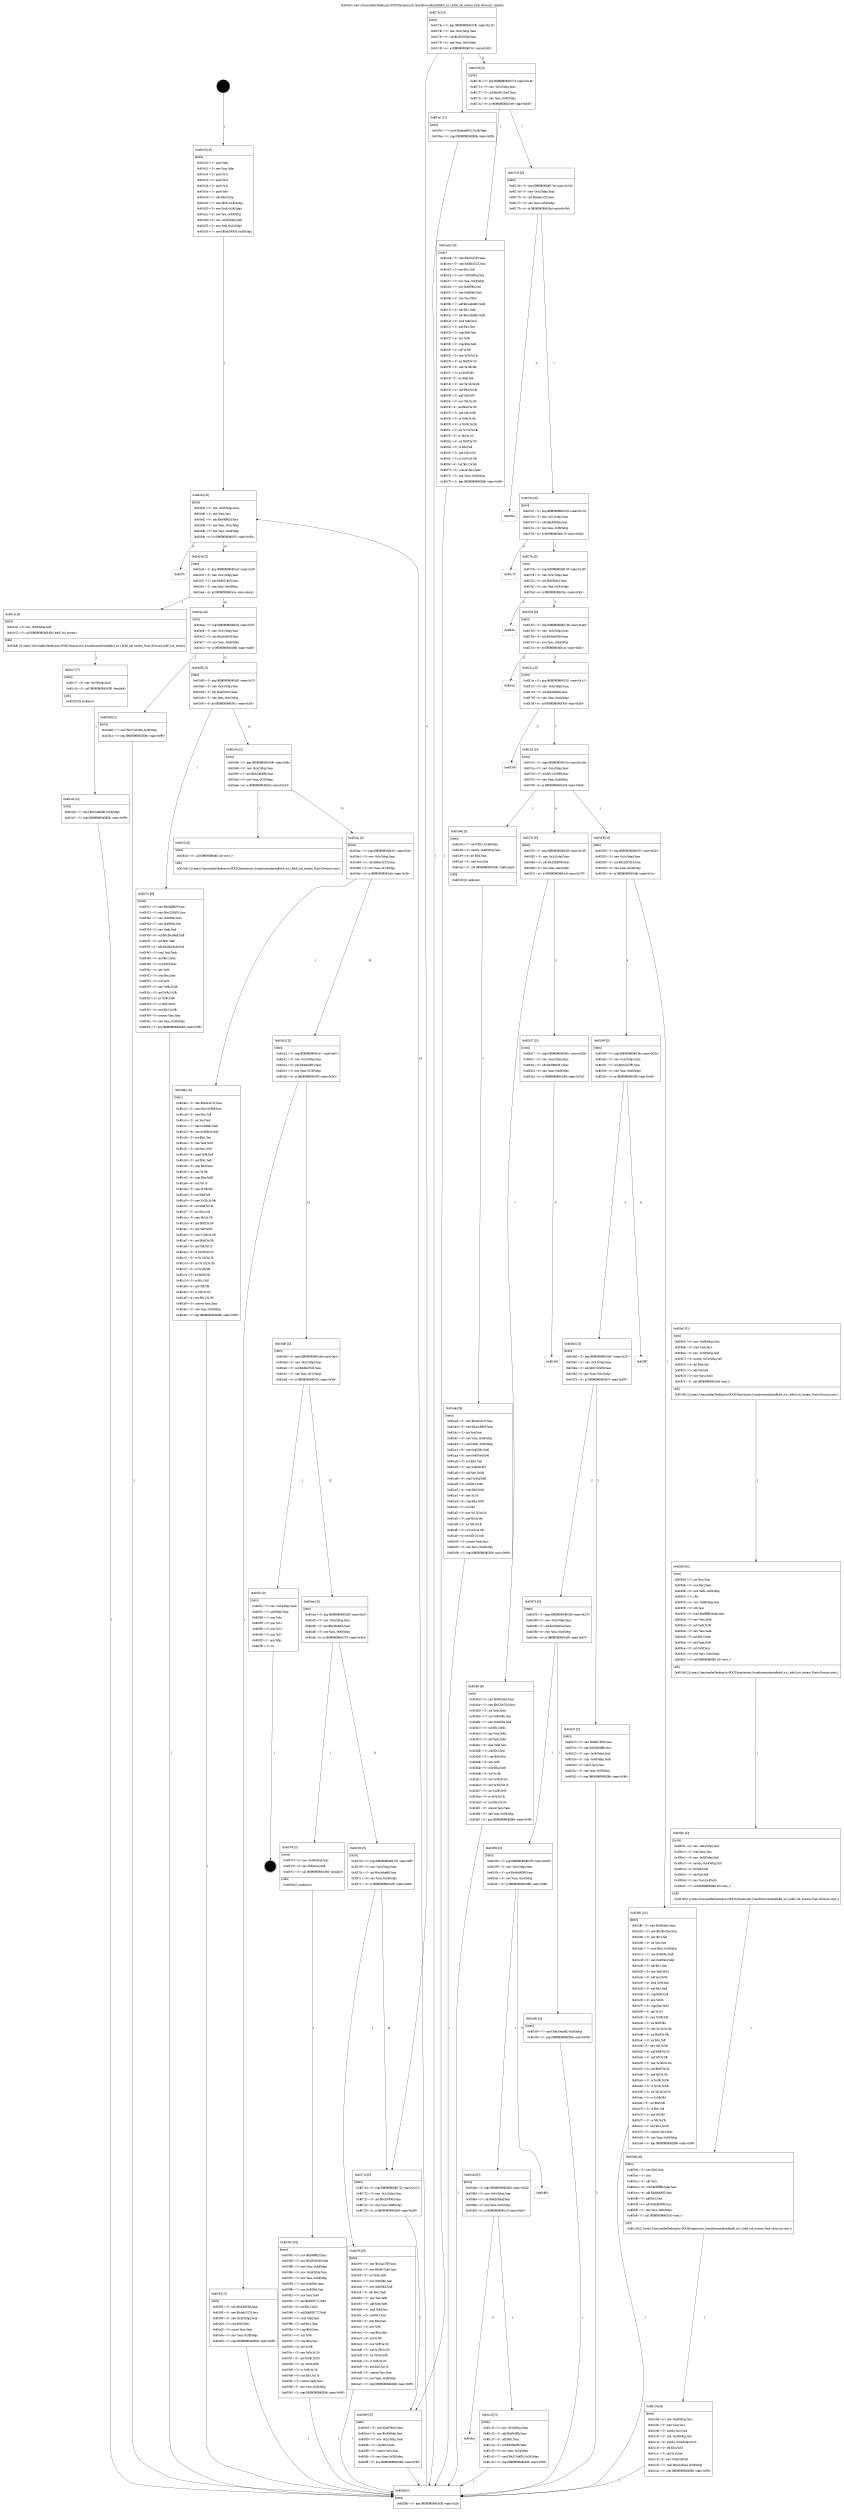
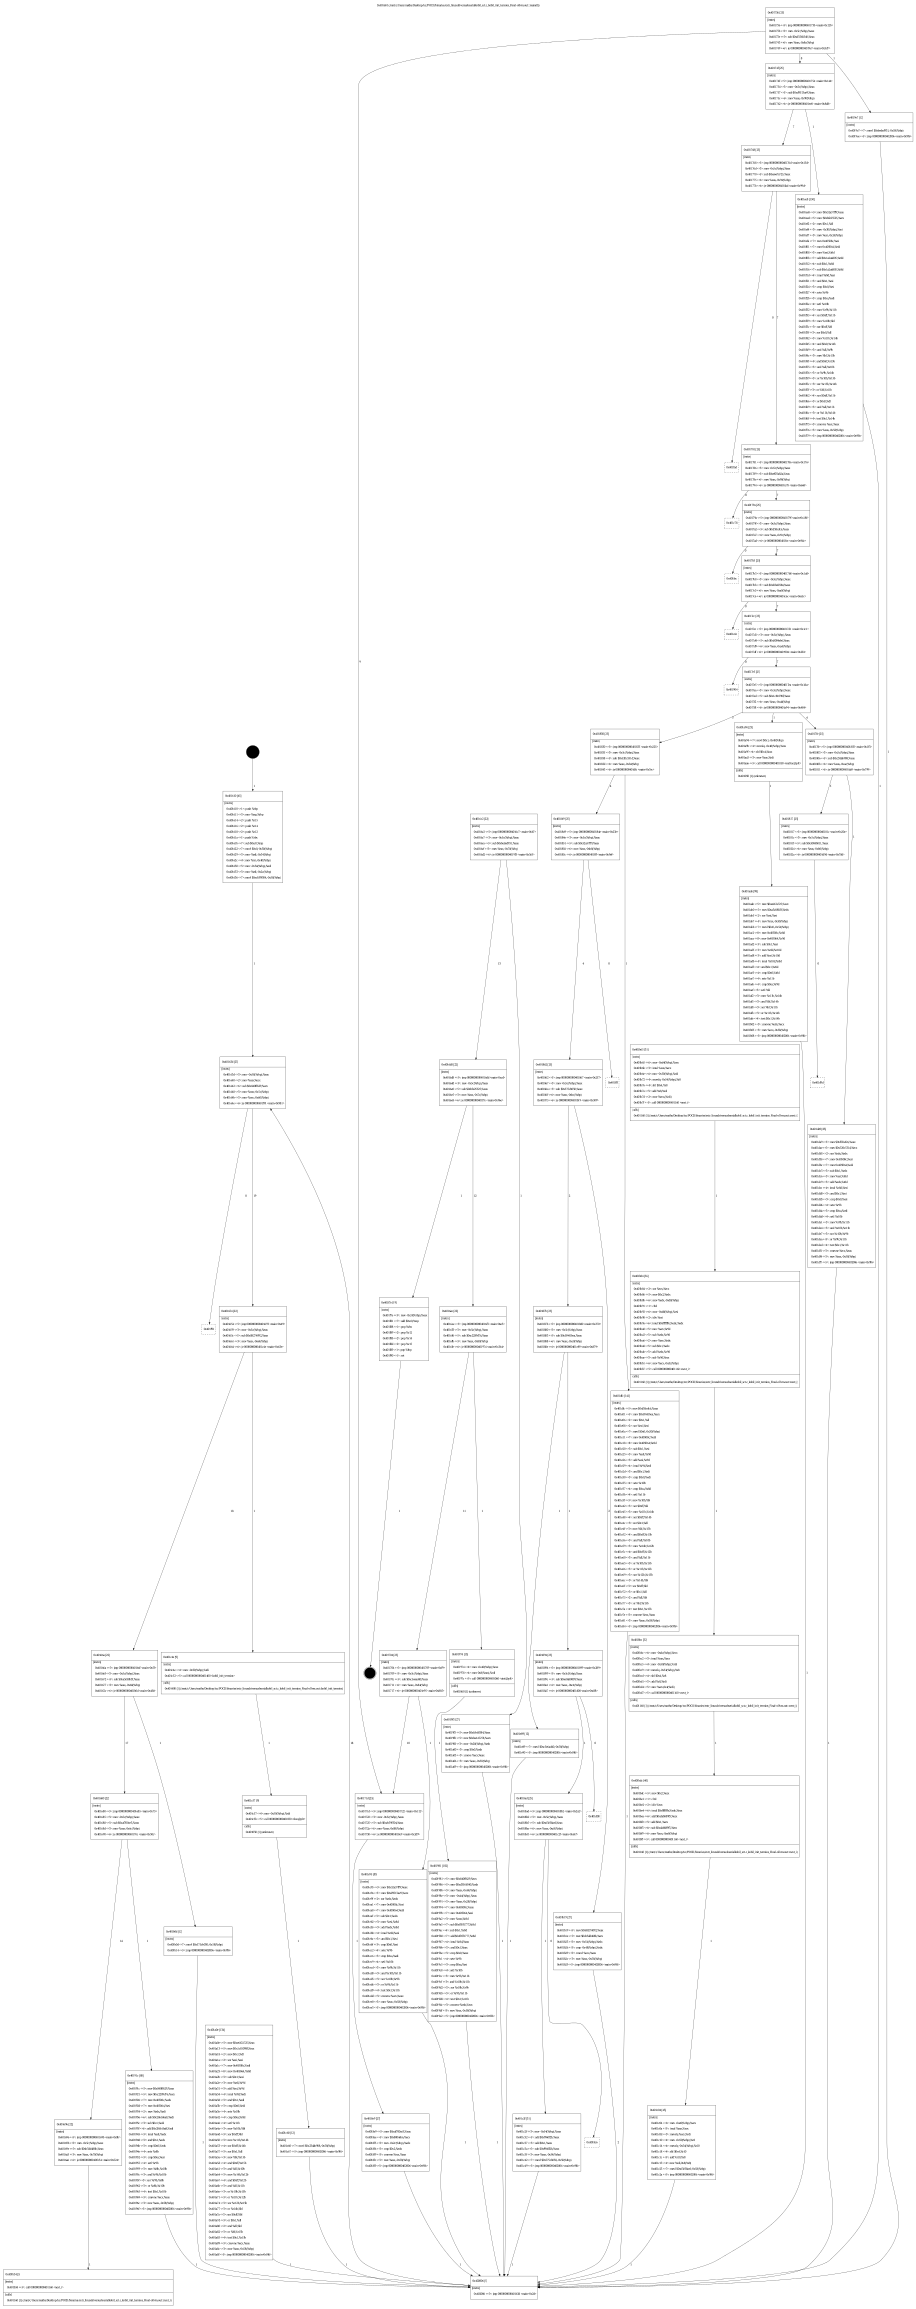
node "0x4016ac [22]": removed
edge "0x401ee8 [150]" -> "0x4018e9 [27]": now "0x401ee8 [150]" -> "0x402006 [5]"
